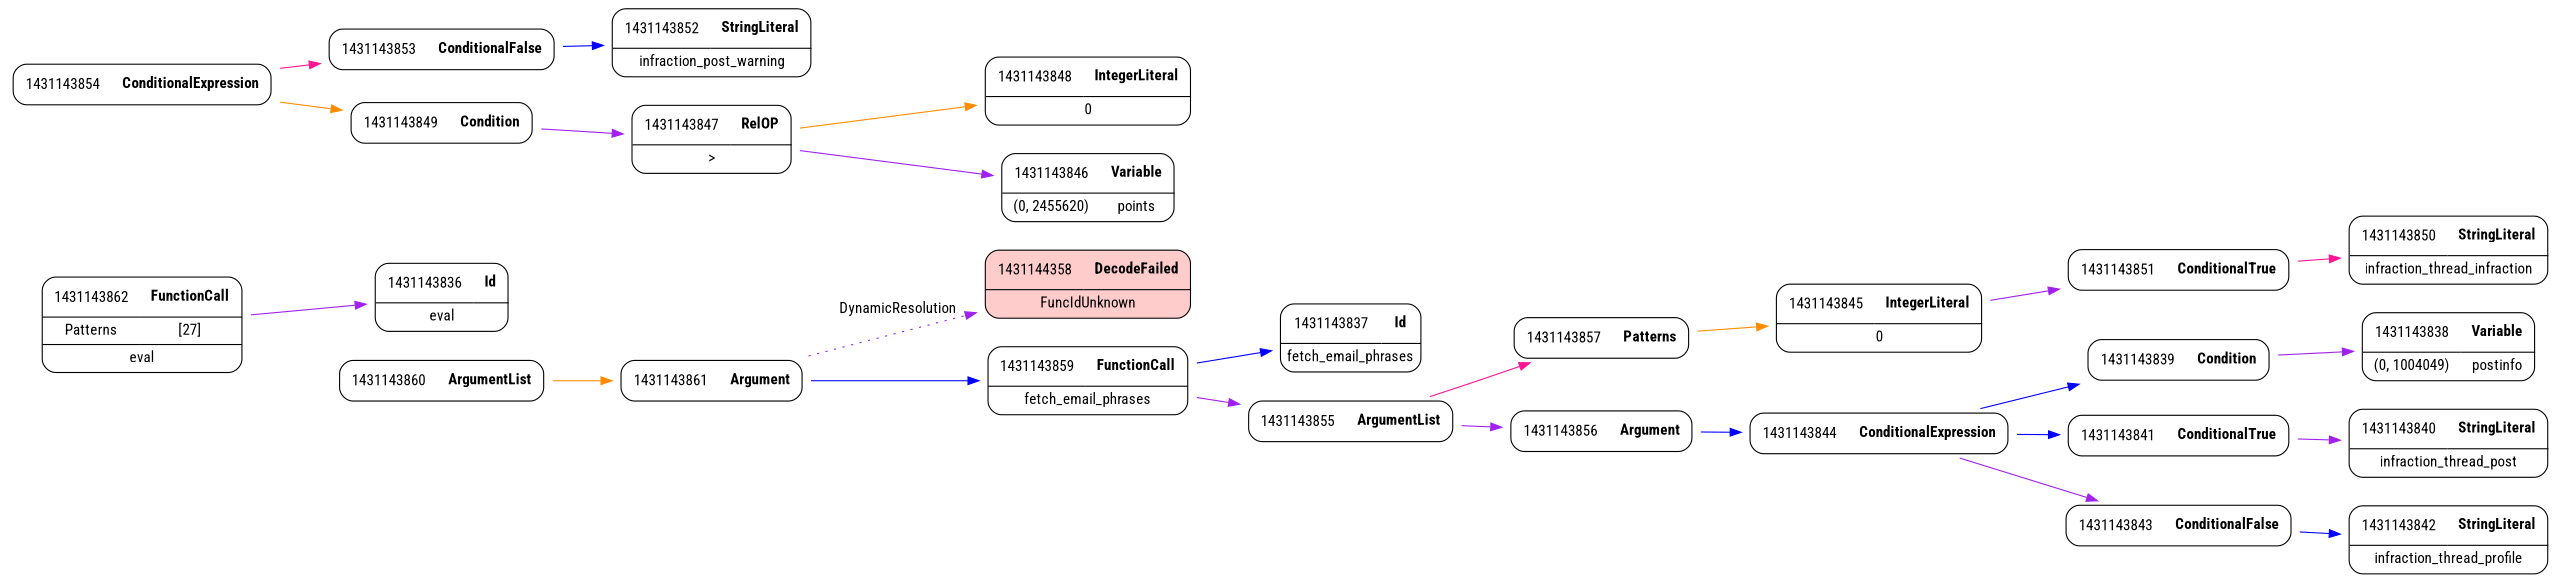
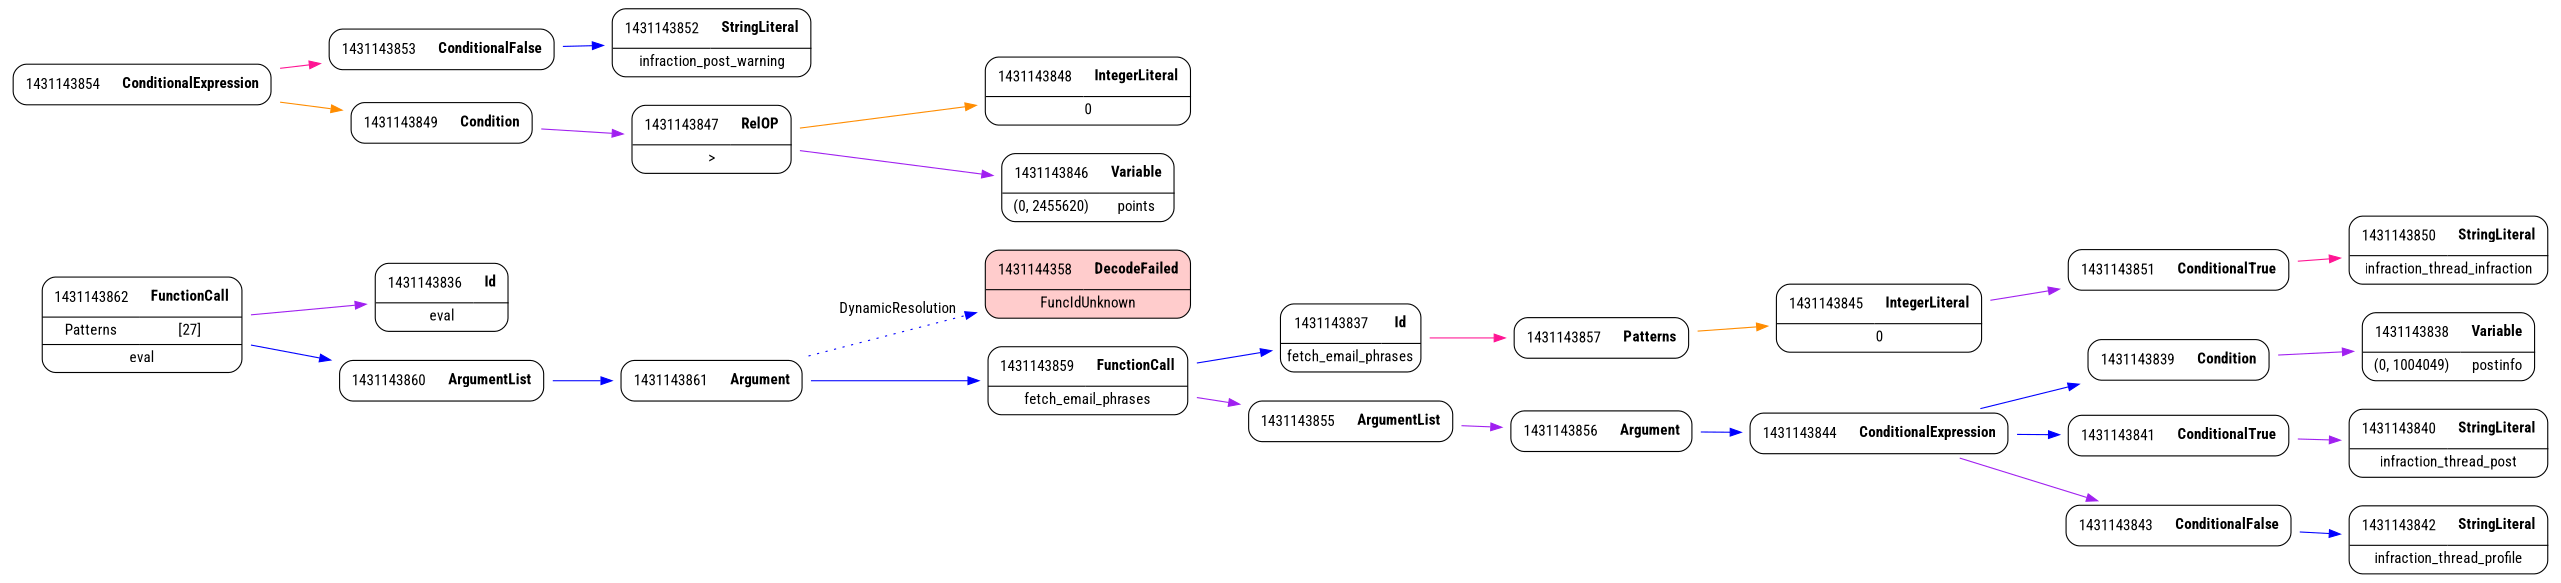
edge "1431143861" -> "1431144358": color purple -> blue
edge "1431143862" -> "1431143860": added
edge "1431143860" -> "1431143861": color darkorange -> blue
edge "1431143855" -> "1431143857": now "1431143837" -> "1431143857"
